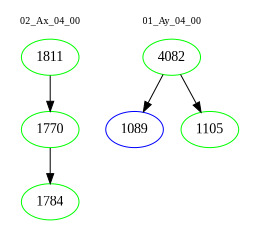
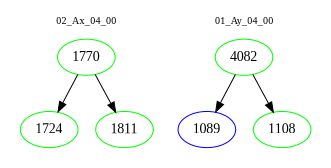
edge "1811" -> "1770": reversed
node "1105": label "1105" -> "1108"
node "1784": label "1784" -> "1724"
